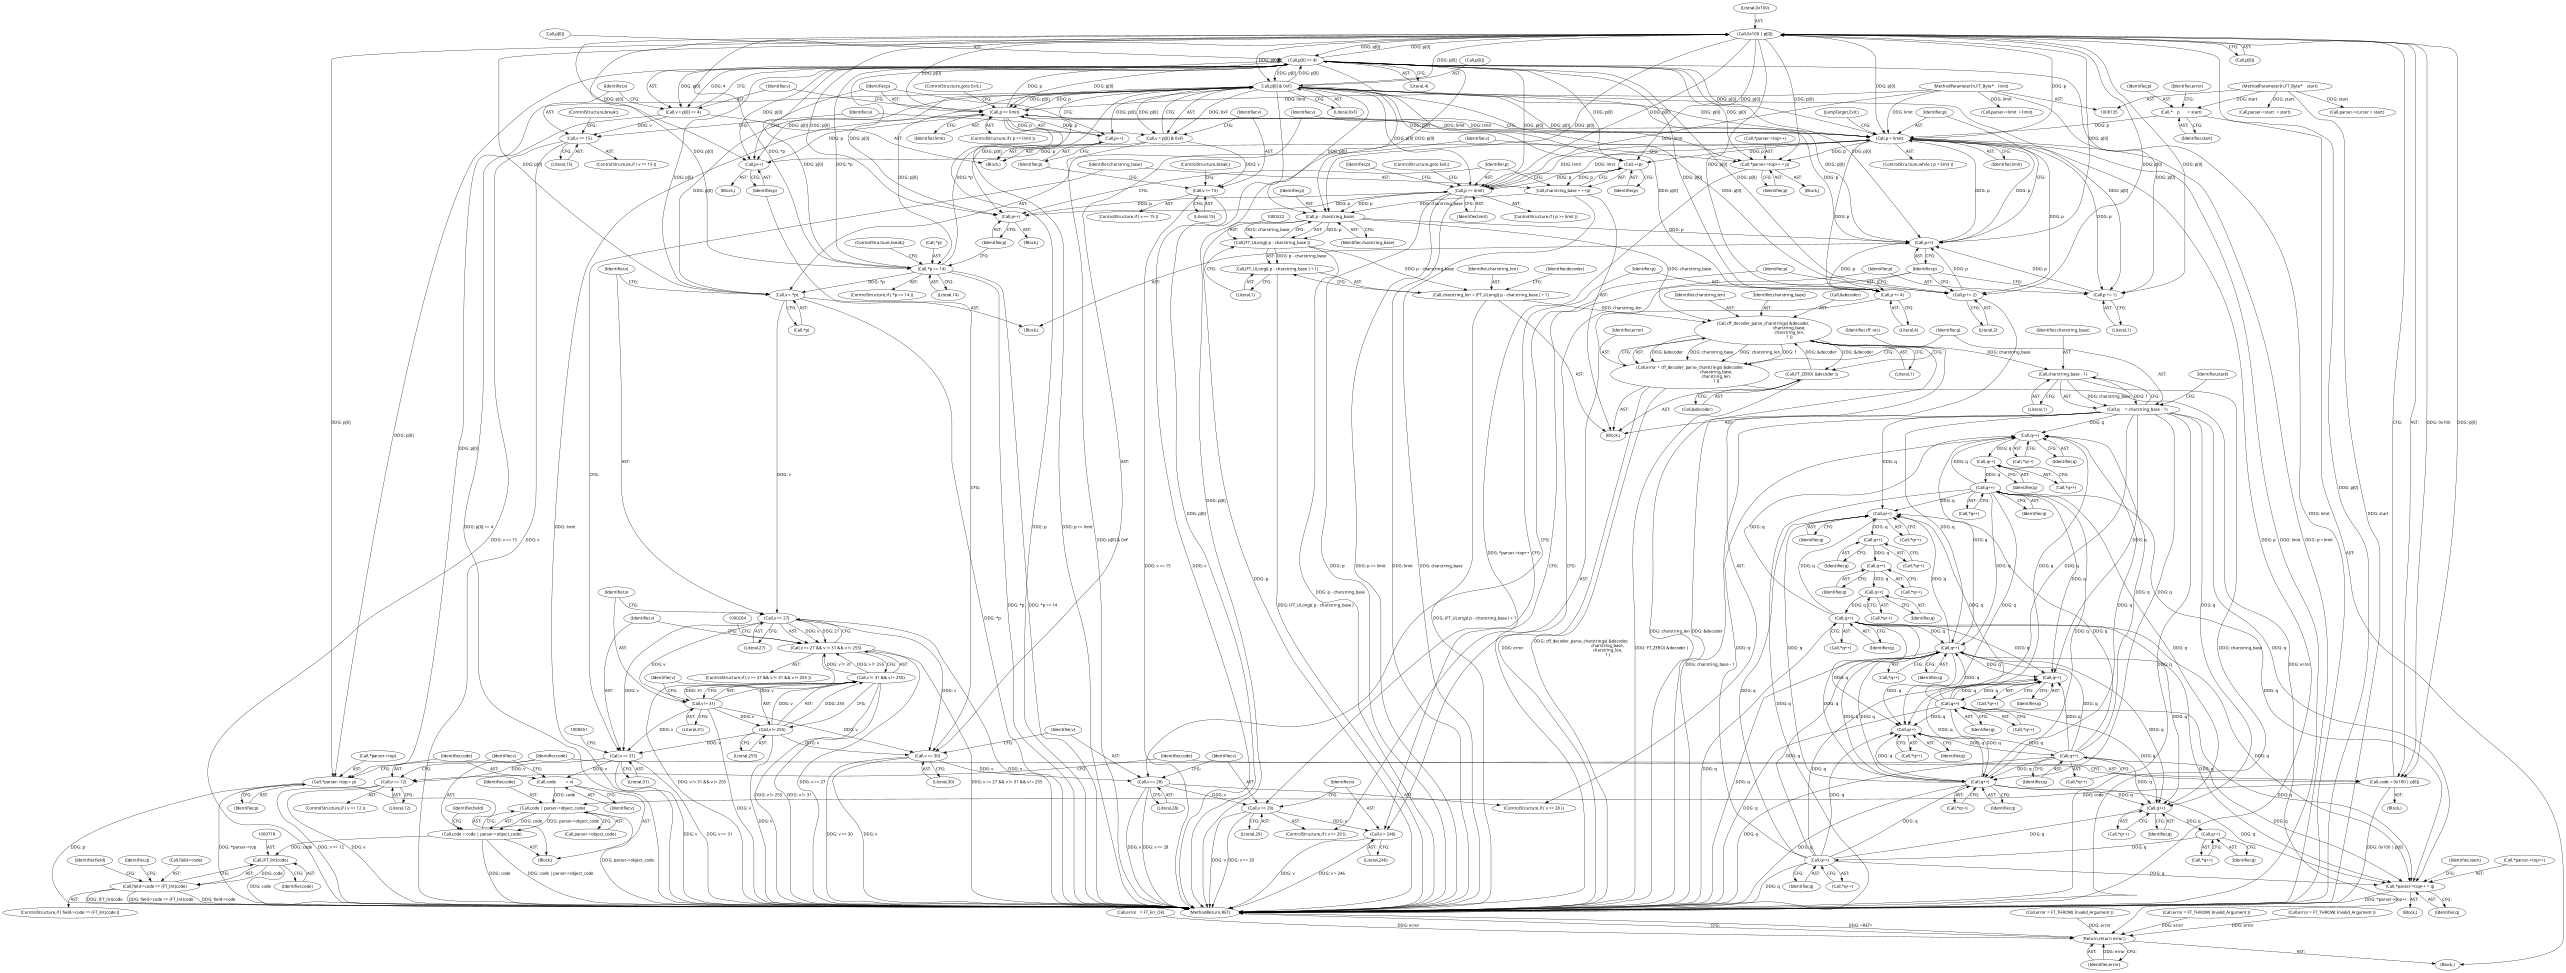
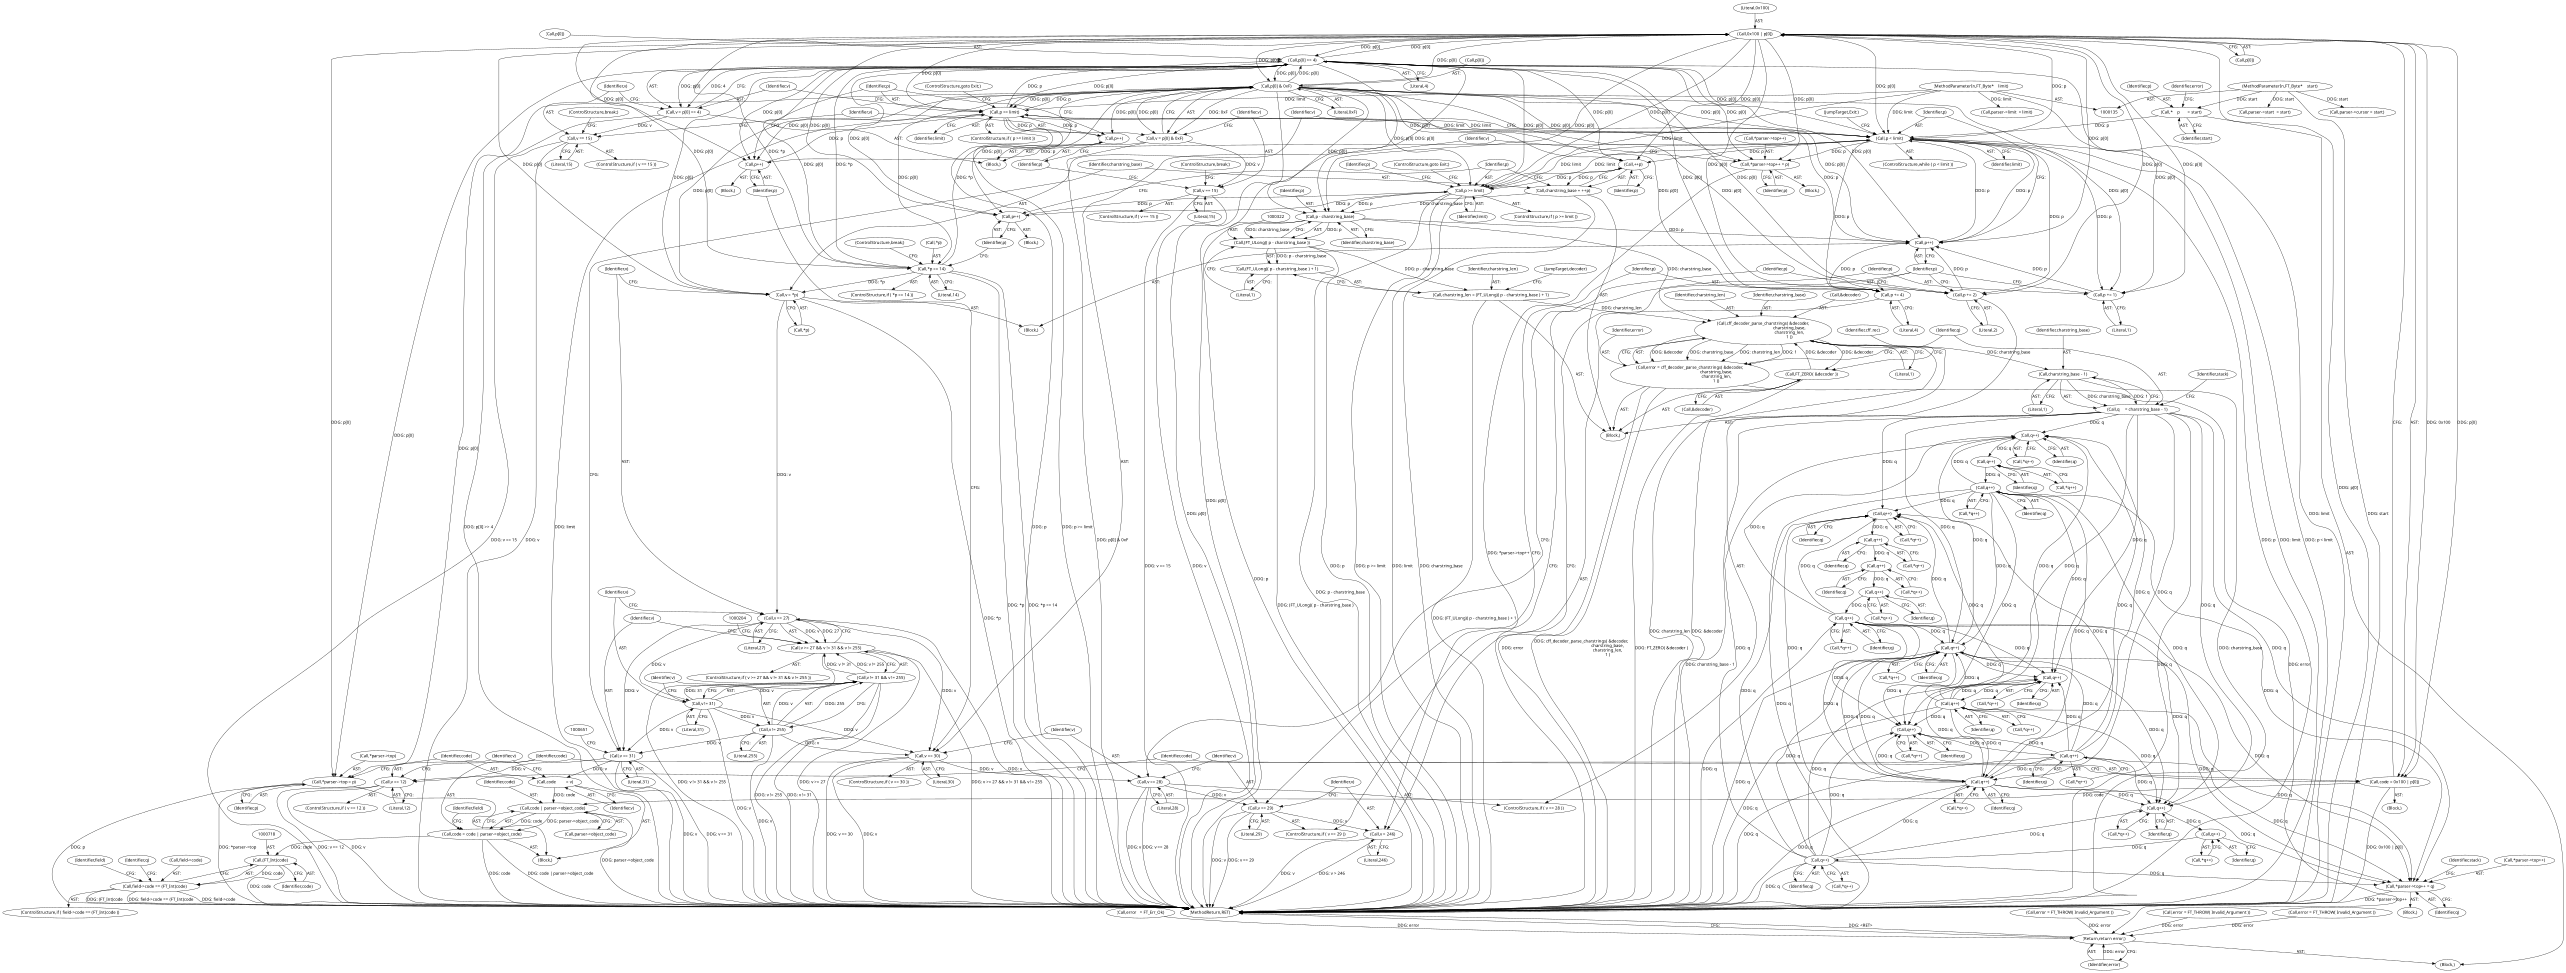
node "(Identifier,decoder)": label "(Identifier,decoder)" -> "(JumpTarget,decoder)"
node "(ControlStructure,if ( v == 30 ))": added
